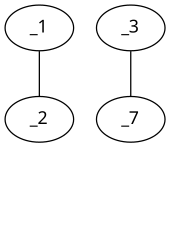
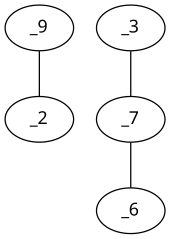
node "_1": label "_1" -> "_9"
node "_6": added
